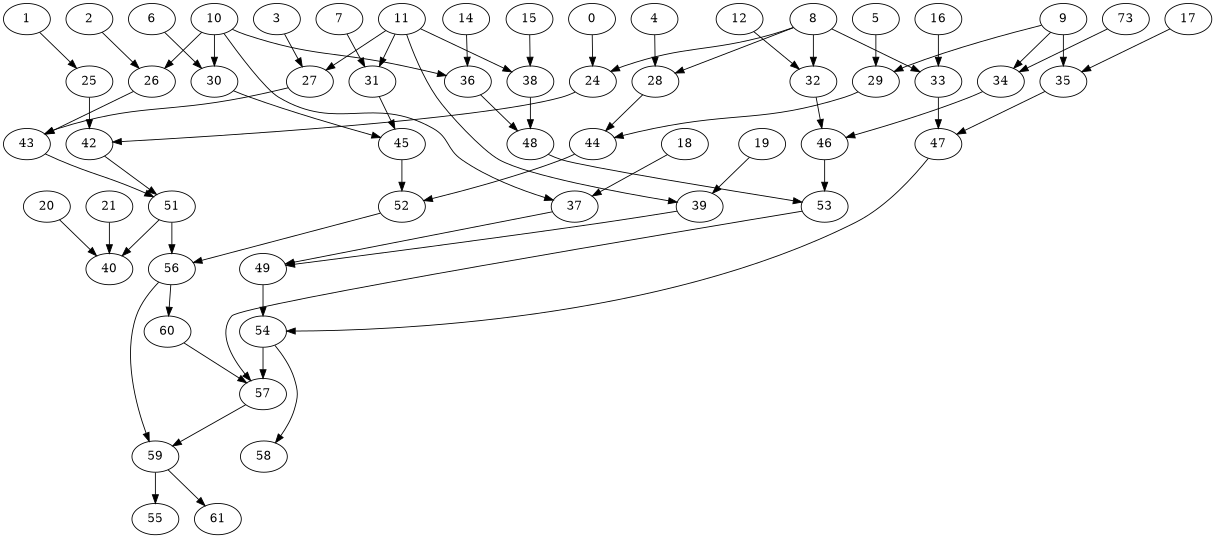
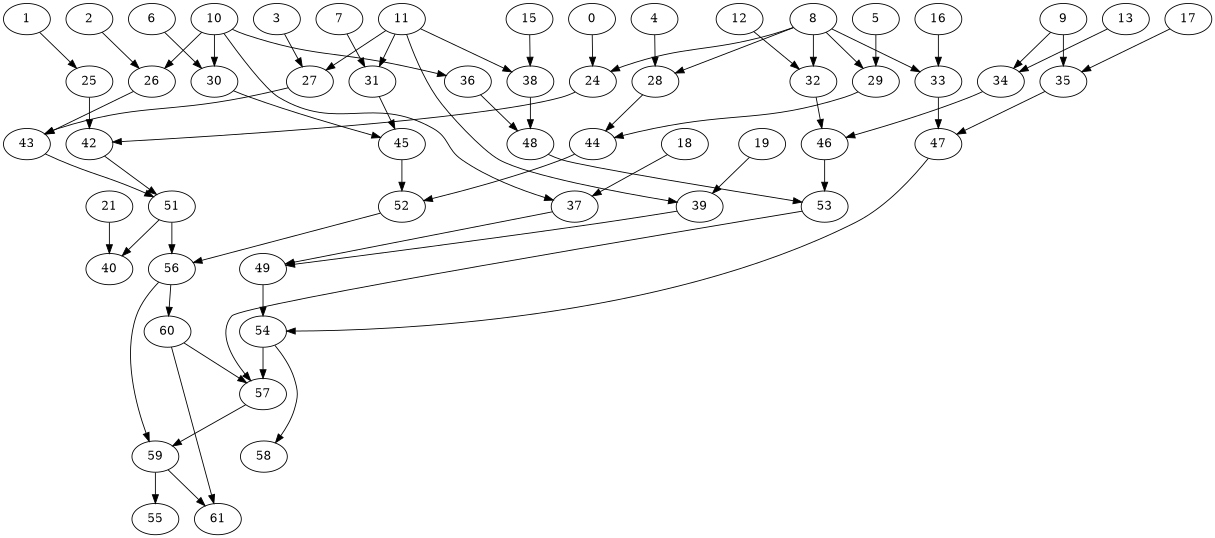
node "14": removed
node "73": label "73" -> "13"
edge "9" -> "29": now "8" -> "29"
node "20": removed
edge "60" -> "61": added
